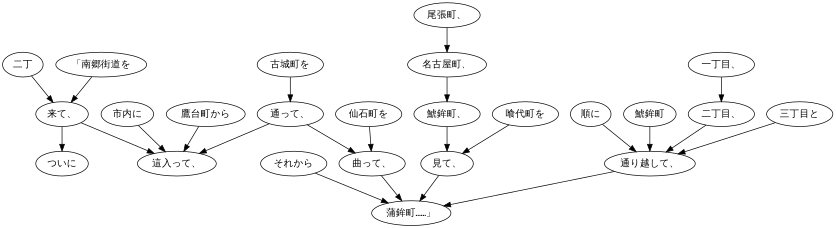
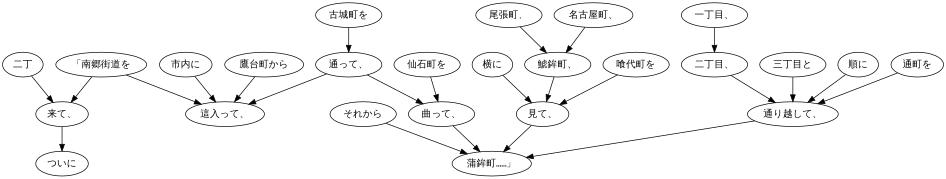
edge "尾張町、" -> "名古屋町、": now "尾張町、" -> "鯱鉾町、"
node "横に": added
node "鯱鉾町": label "鯱鉾町" -> "通町を"
edge "来て、" -> "這入って、": now "「南郷街道を" -> "這入って、"
